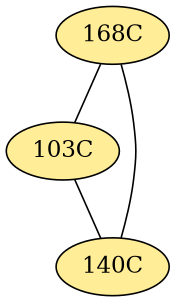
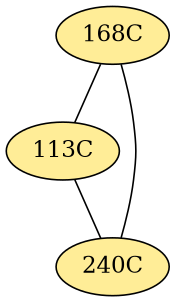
node "103C": label "103C" -> "113C"
node "140C": label "140C" -> "240C"
